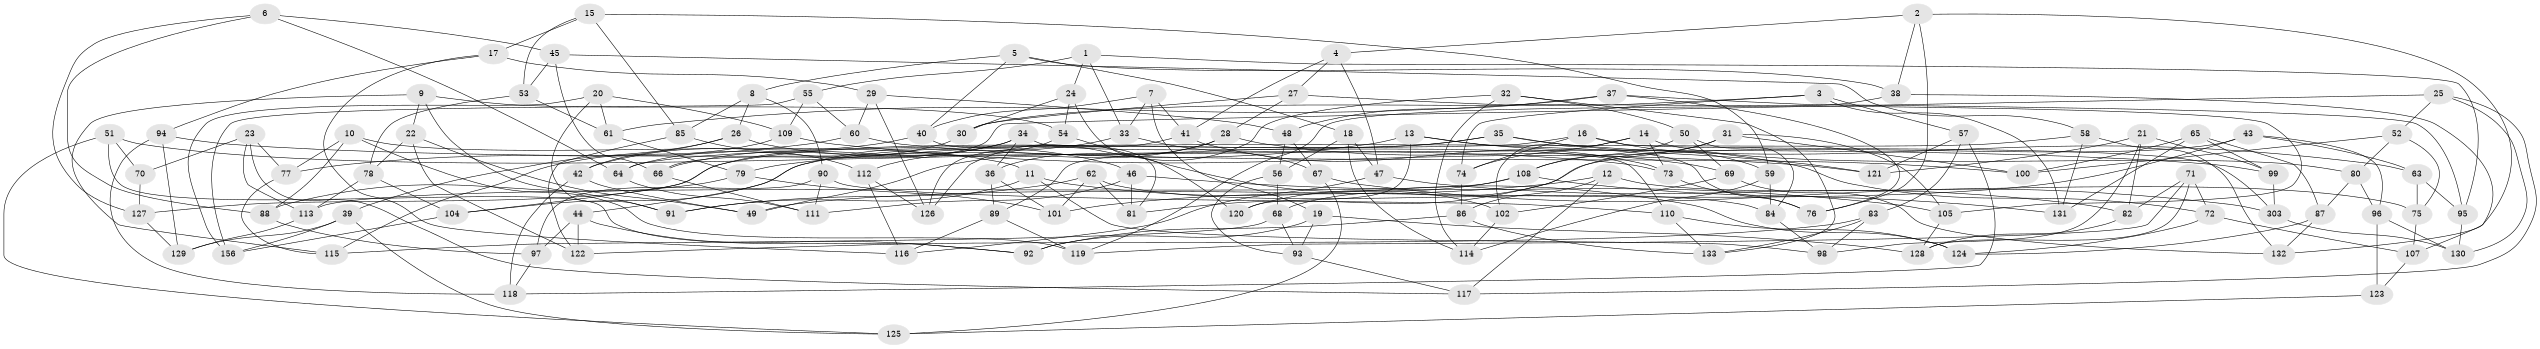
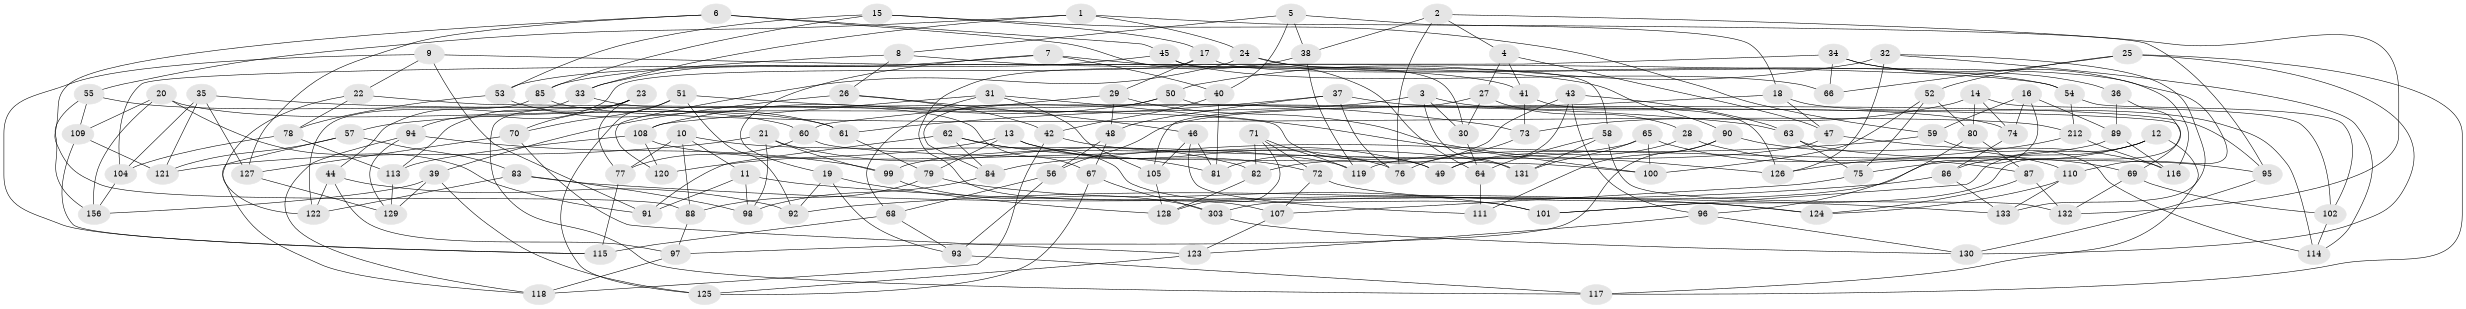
edge "28" -- "36": removed
node "112": label "112" -> "212"
edge "66" -- "111": removed
edge "70" -- "123": added
